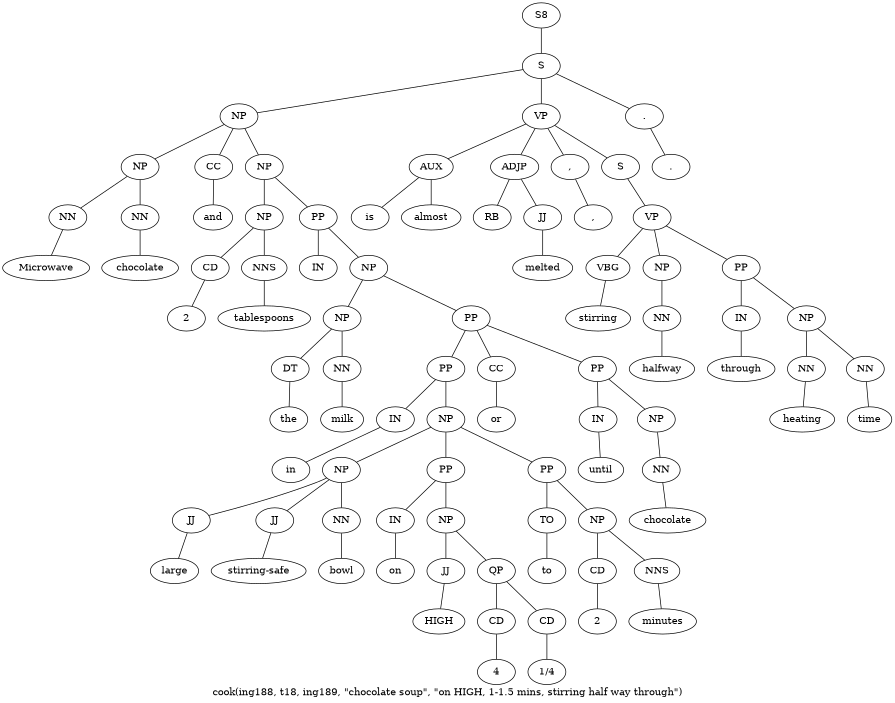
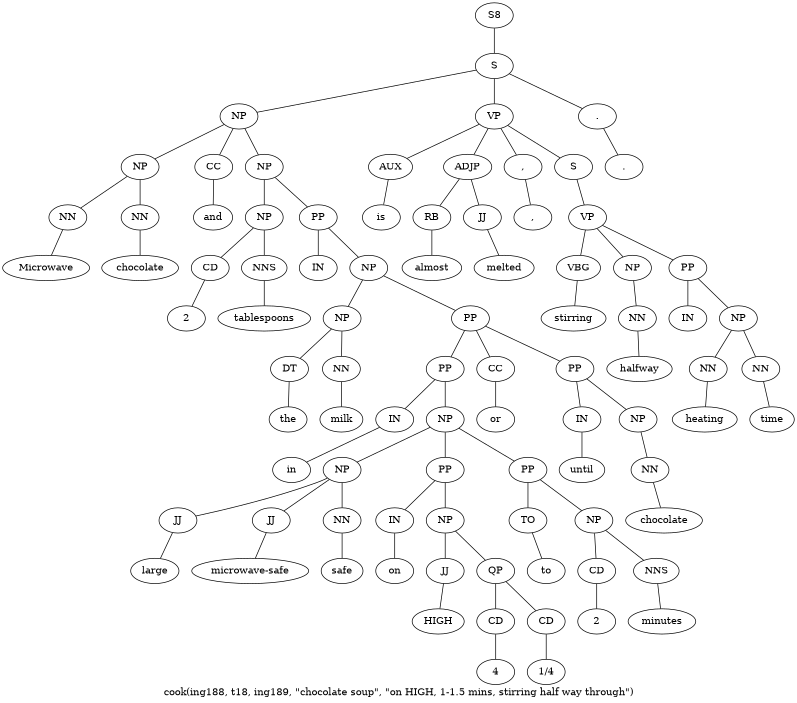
edge "AUX" -- "almost": now "RB" -- "almost"
node "through": removed
node "stirring-safe": label "stirring-safe" -> "microwave-safe"
node "bowl": label "bowl" -> "safe"
